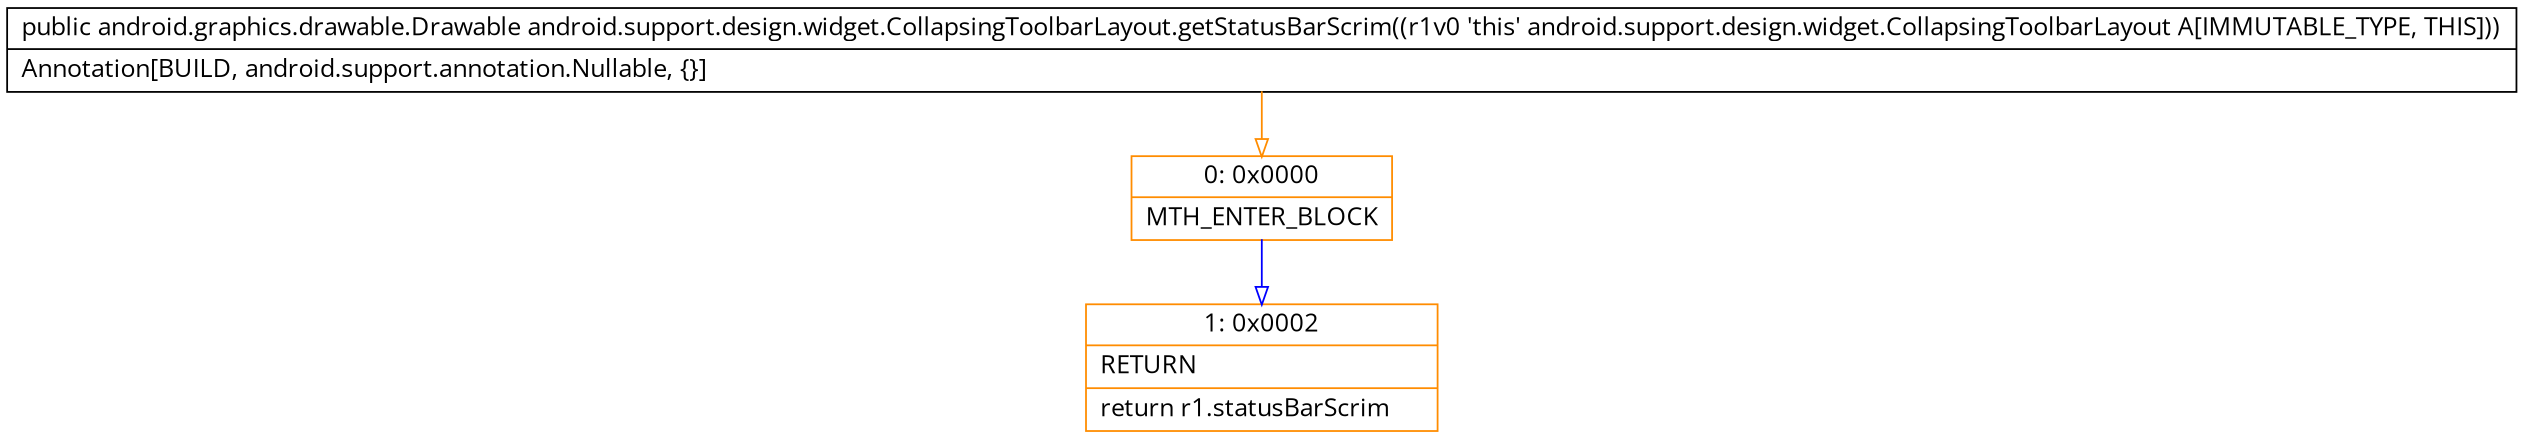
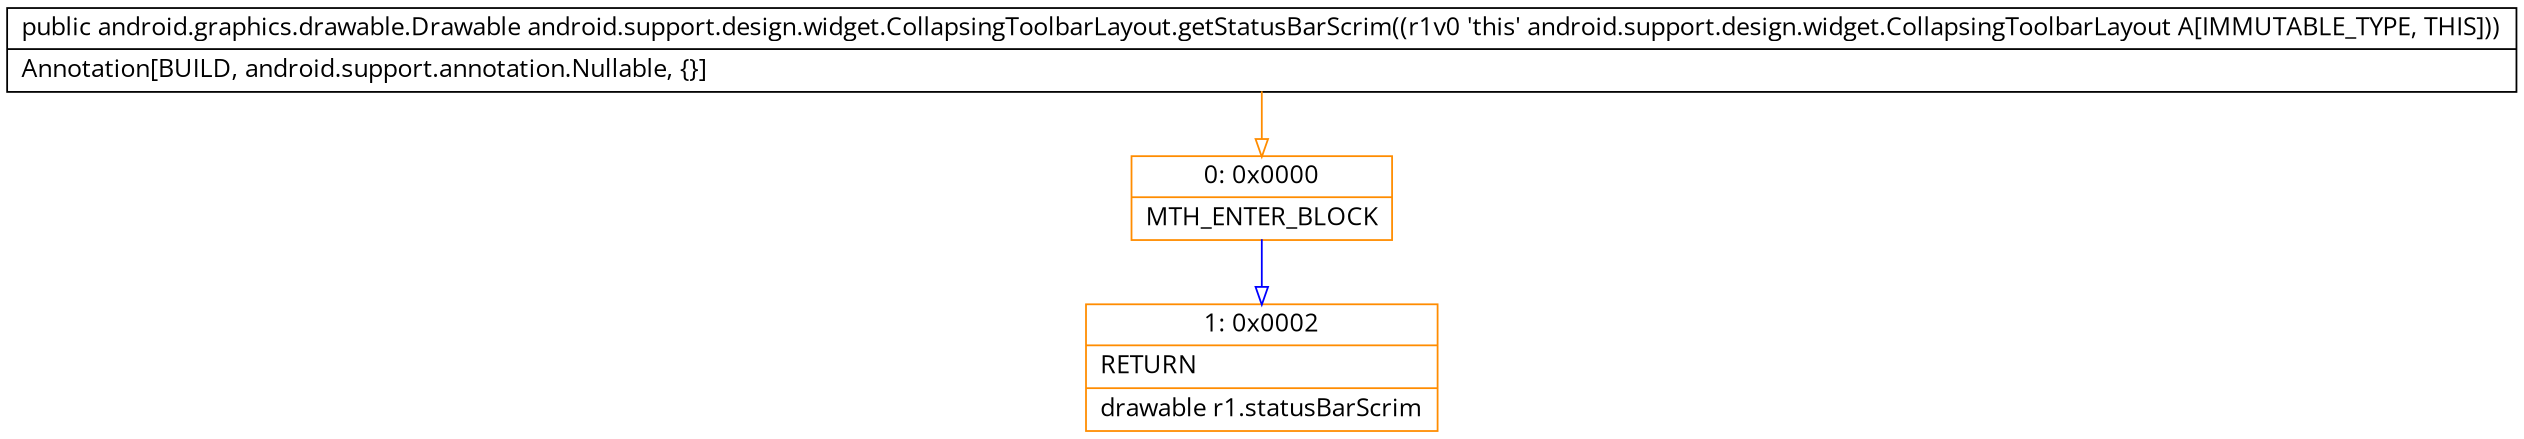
node "1: 0x0002": text "return r1.statusBarScrim" -> "drawable r1.statusBarScrim"
